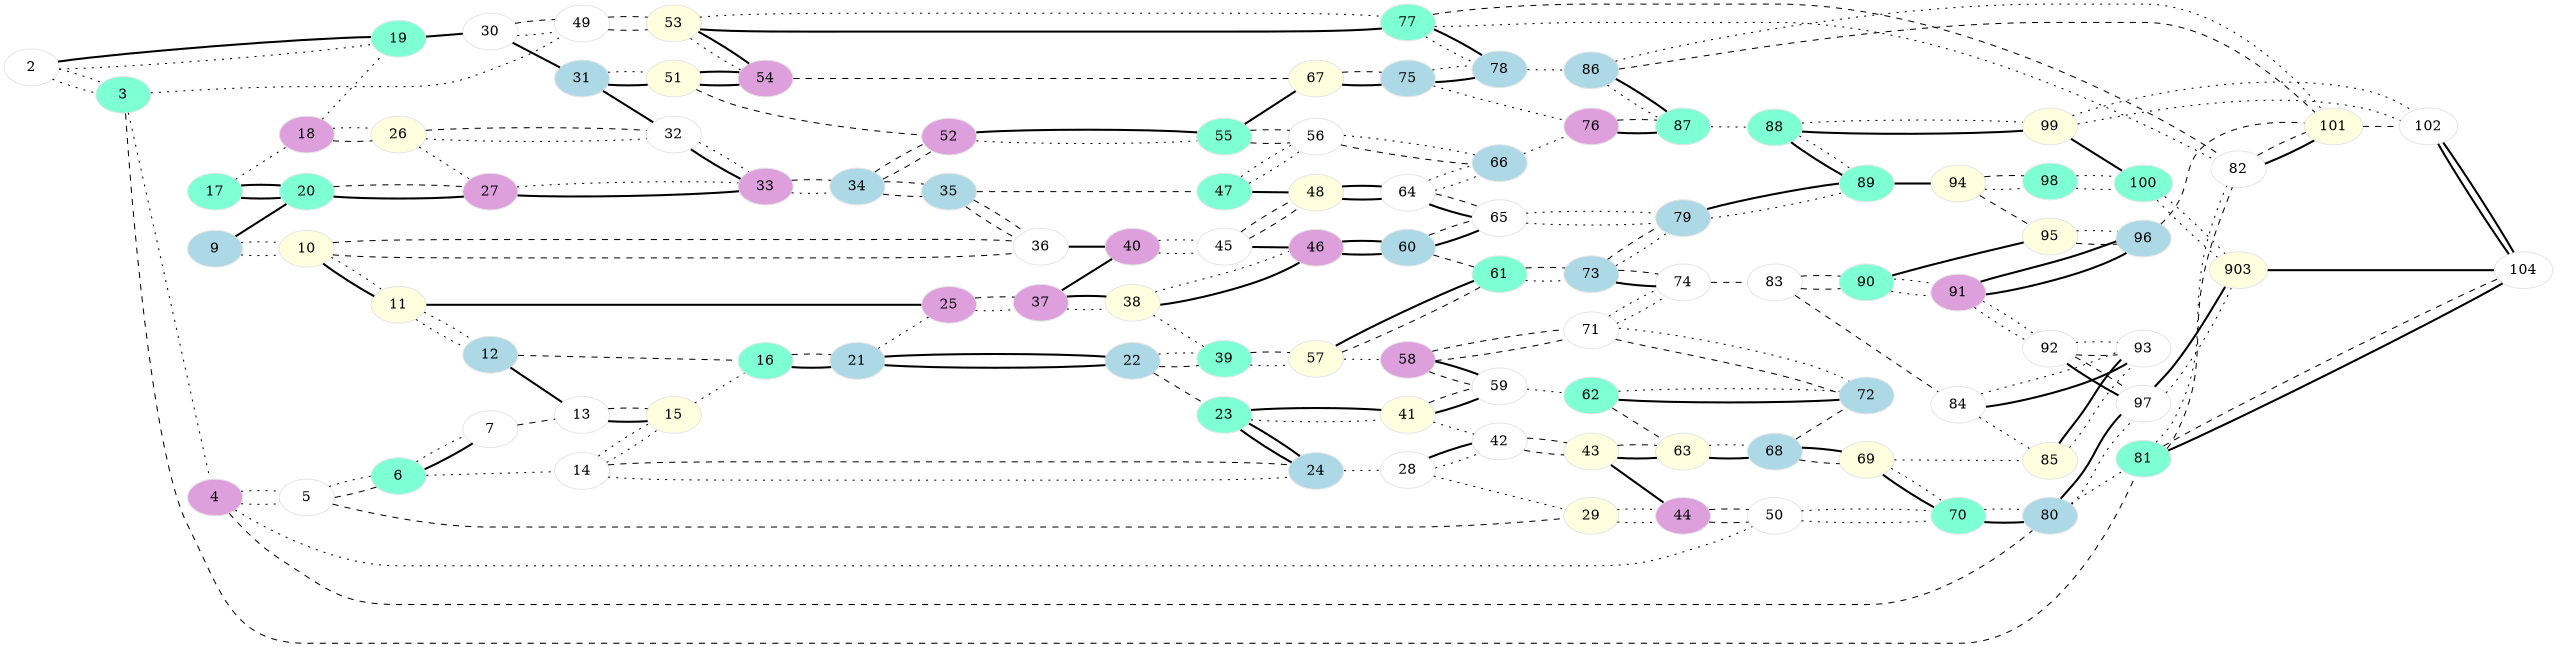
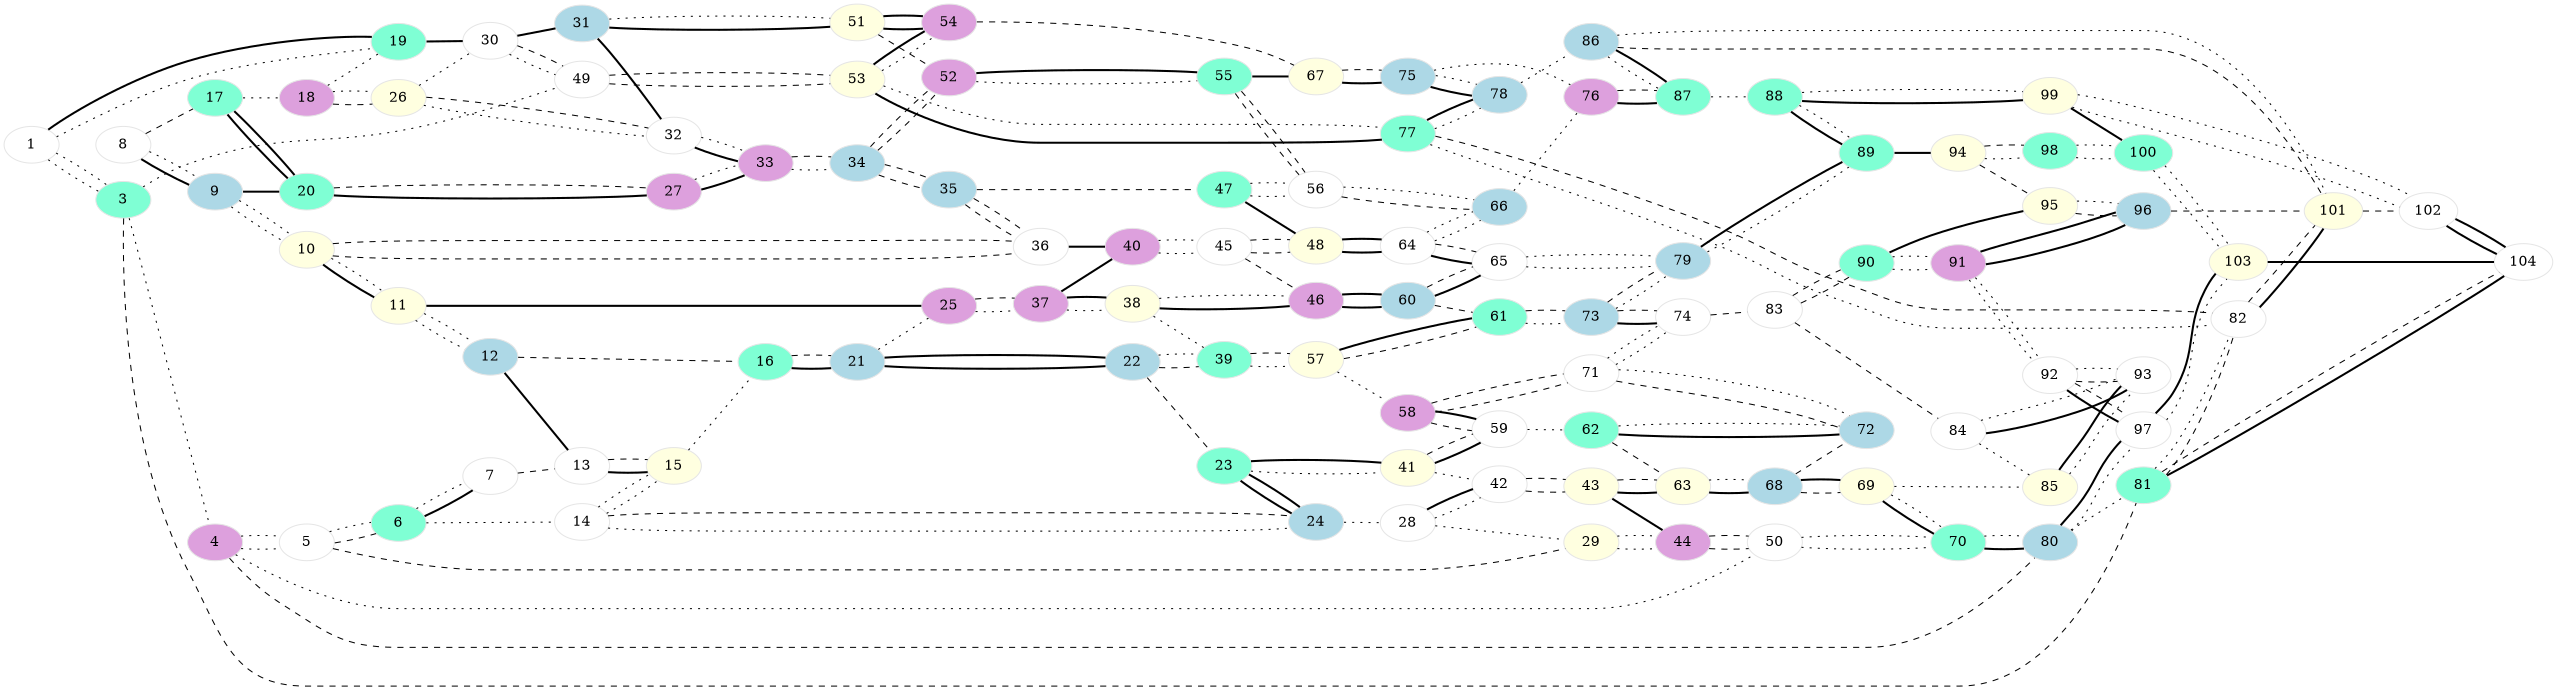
node "2": label "2" -> "1"
node "8": added
edge "26" -- "27": now "26" -- "30"
edge "45" -- "46": style bold -> dashed
node "903": label "903" -> "103"
